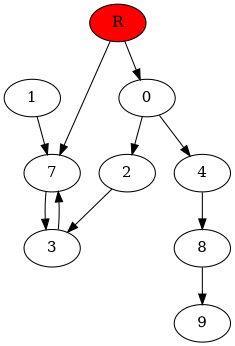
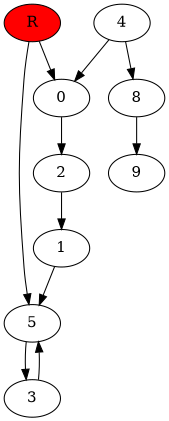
edge "0" -> "4": reversed
node "7": label "7" -> "5"
edge "2" -> "3": now "2" -> "1"
